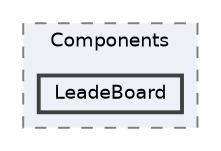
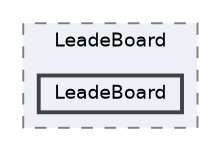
cluster "Components": label "Components" -> "LeadeBoard"
